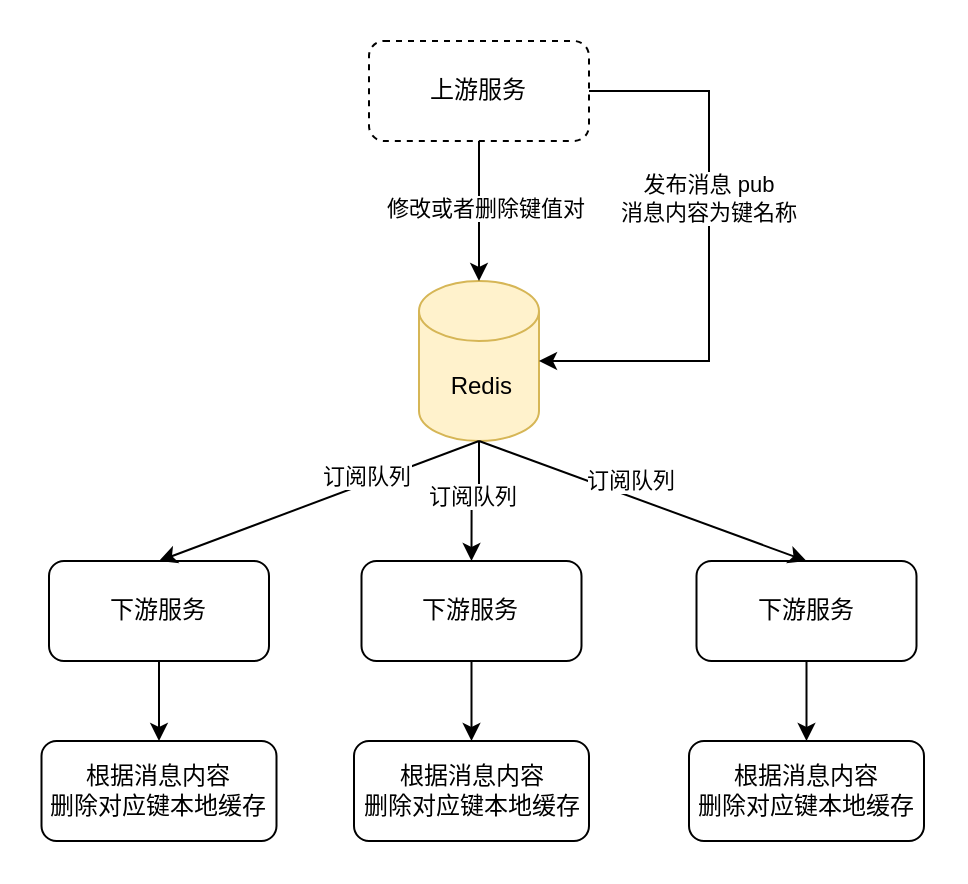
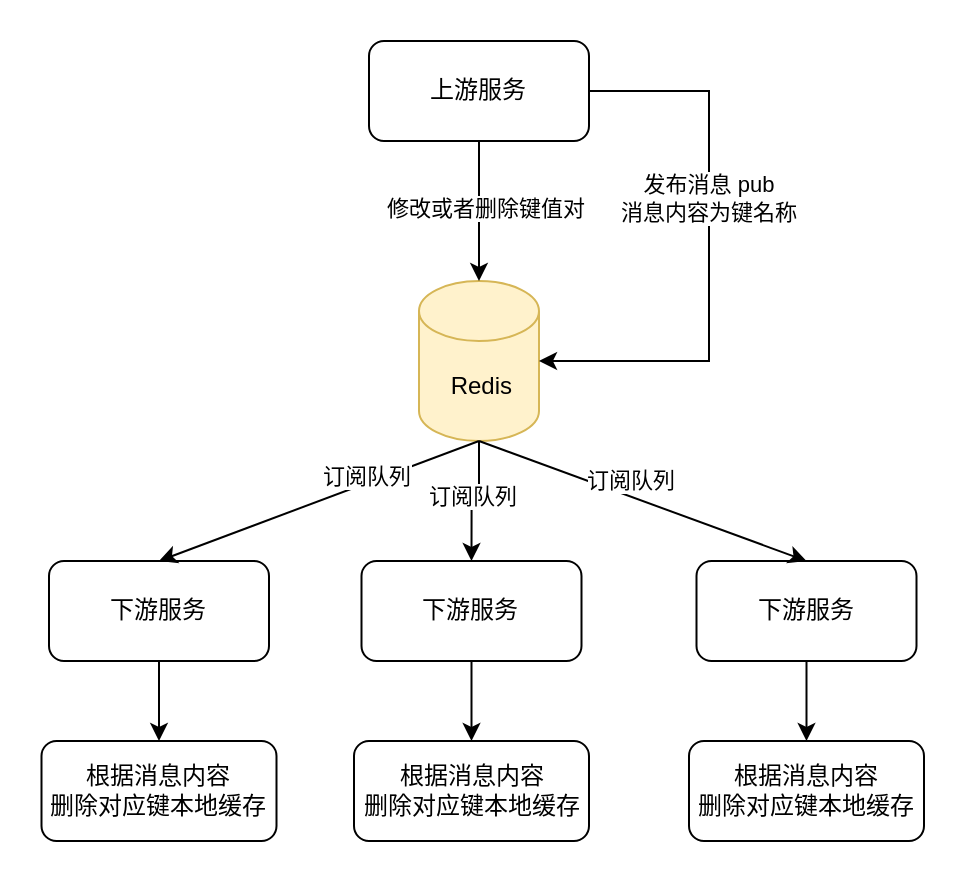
node "上游服务": style dashed -> solid
